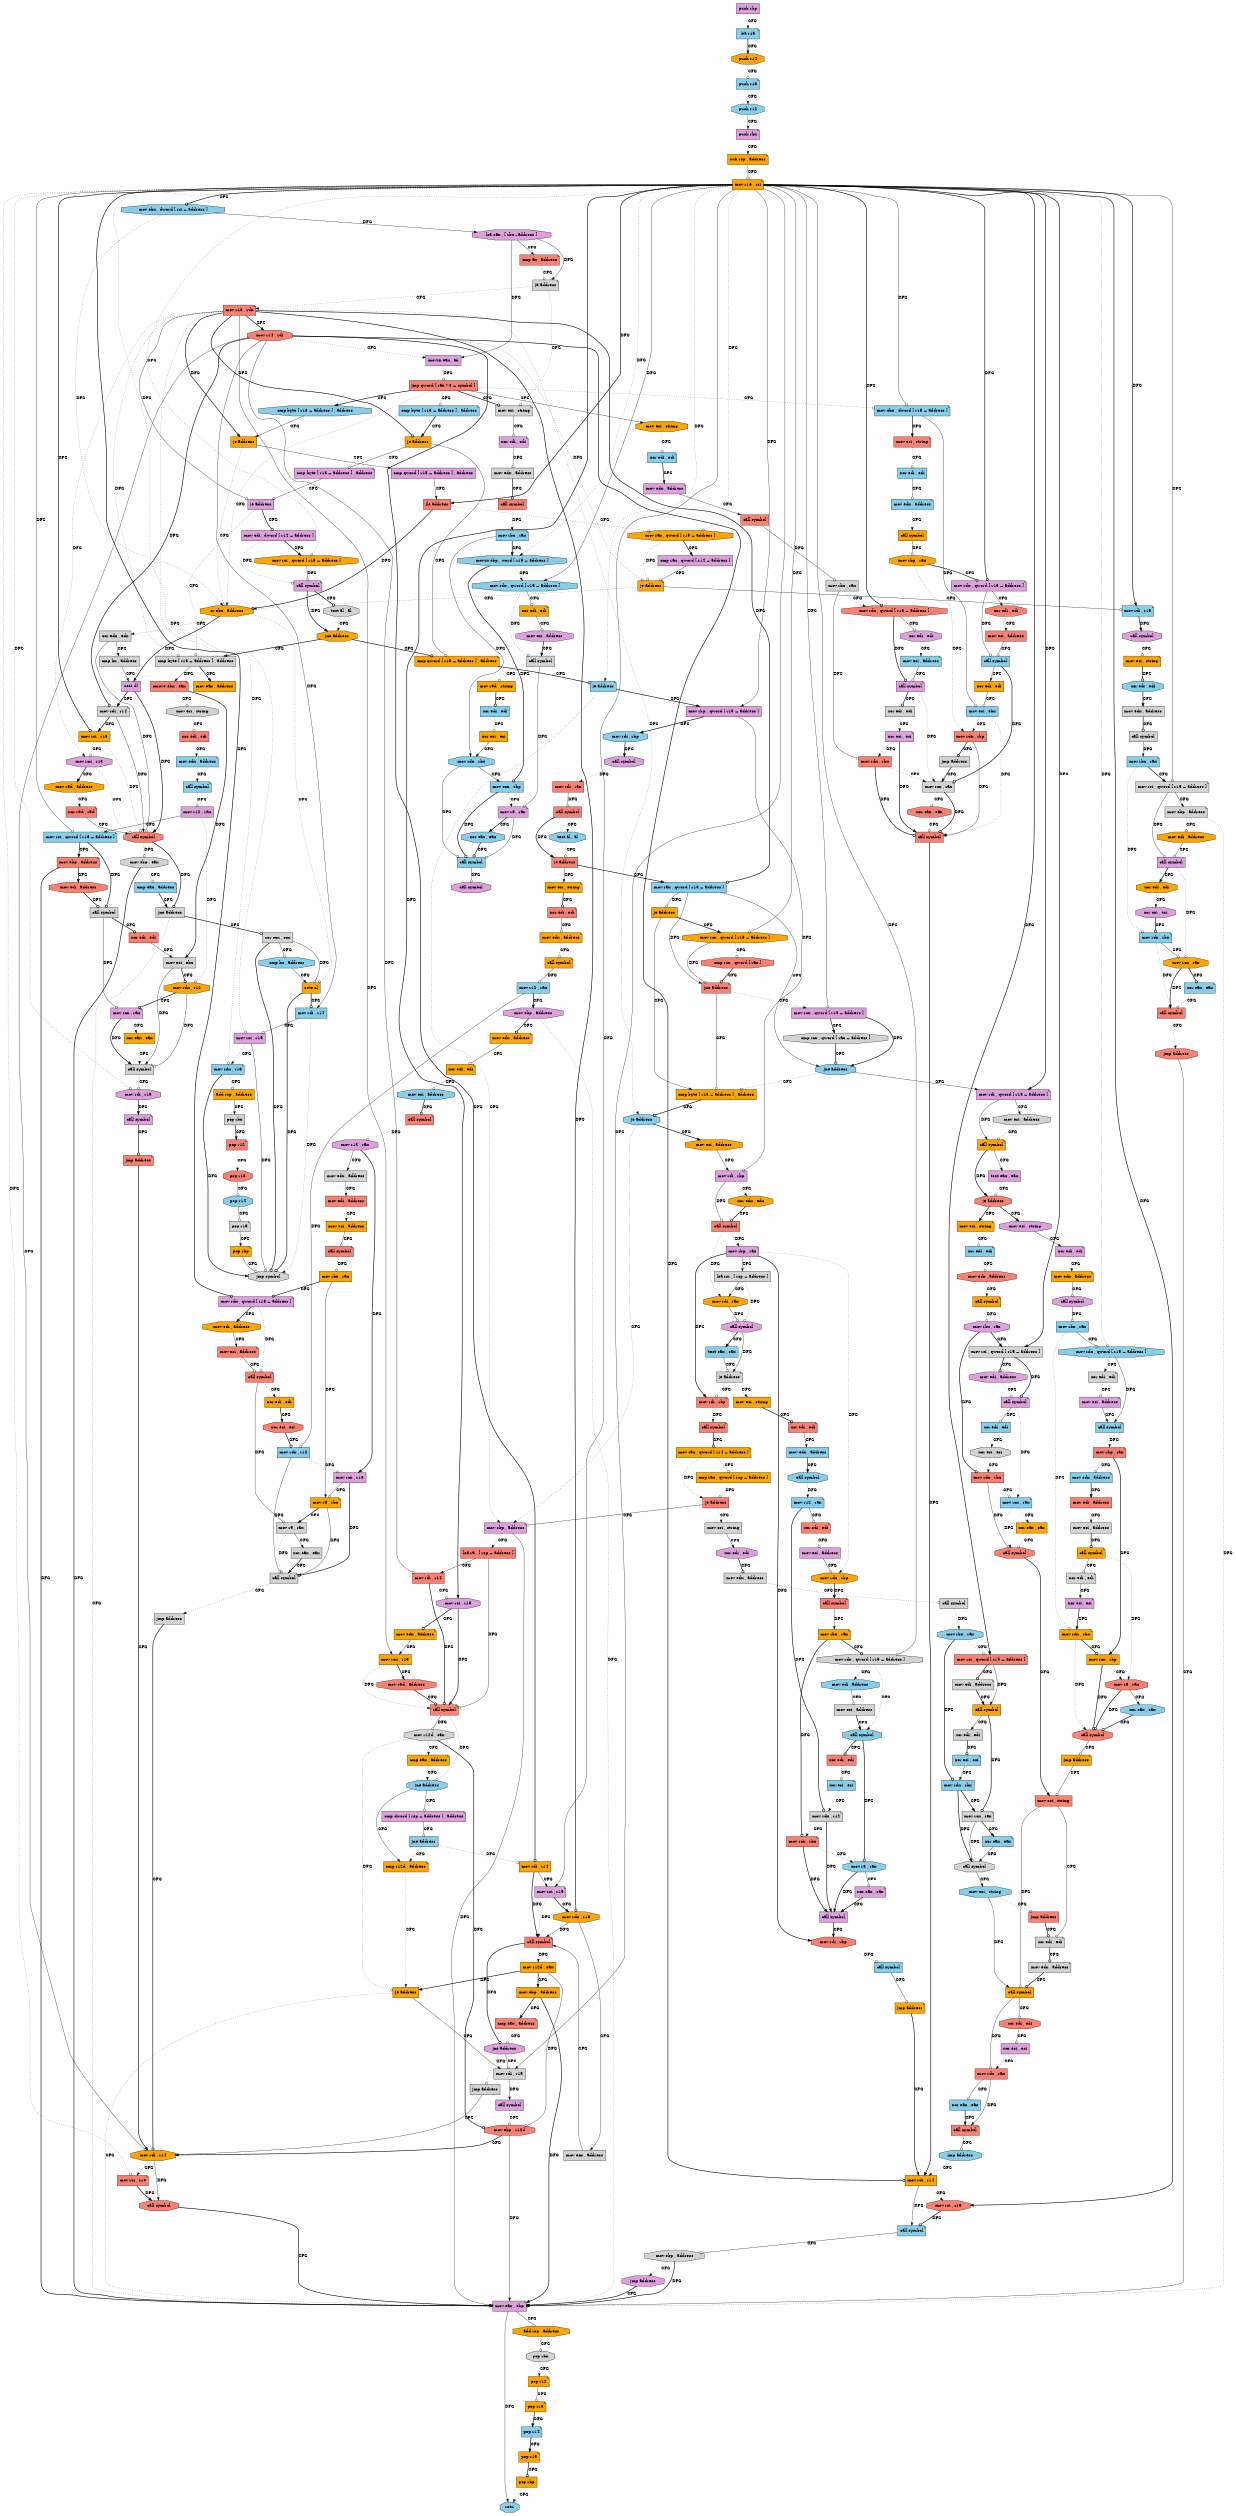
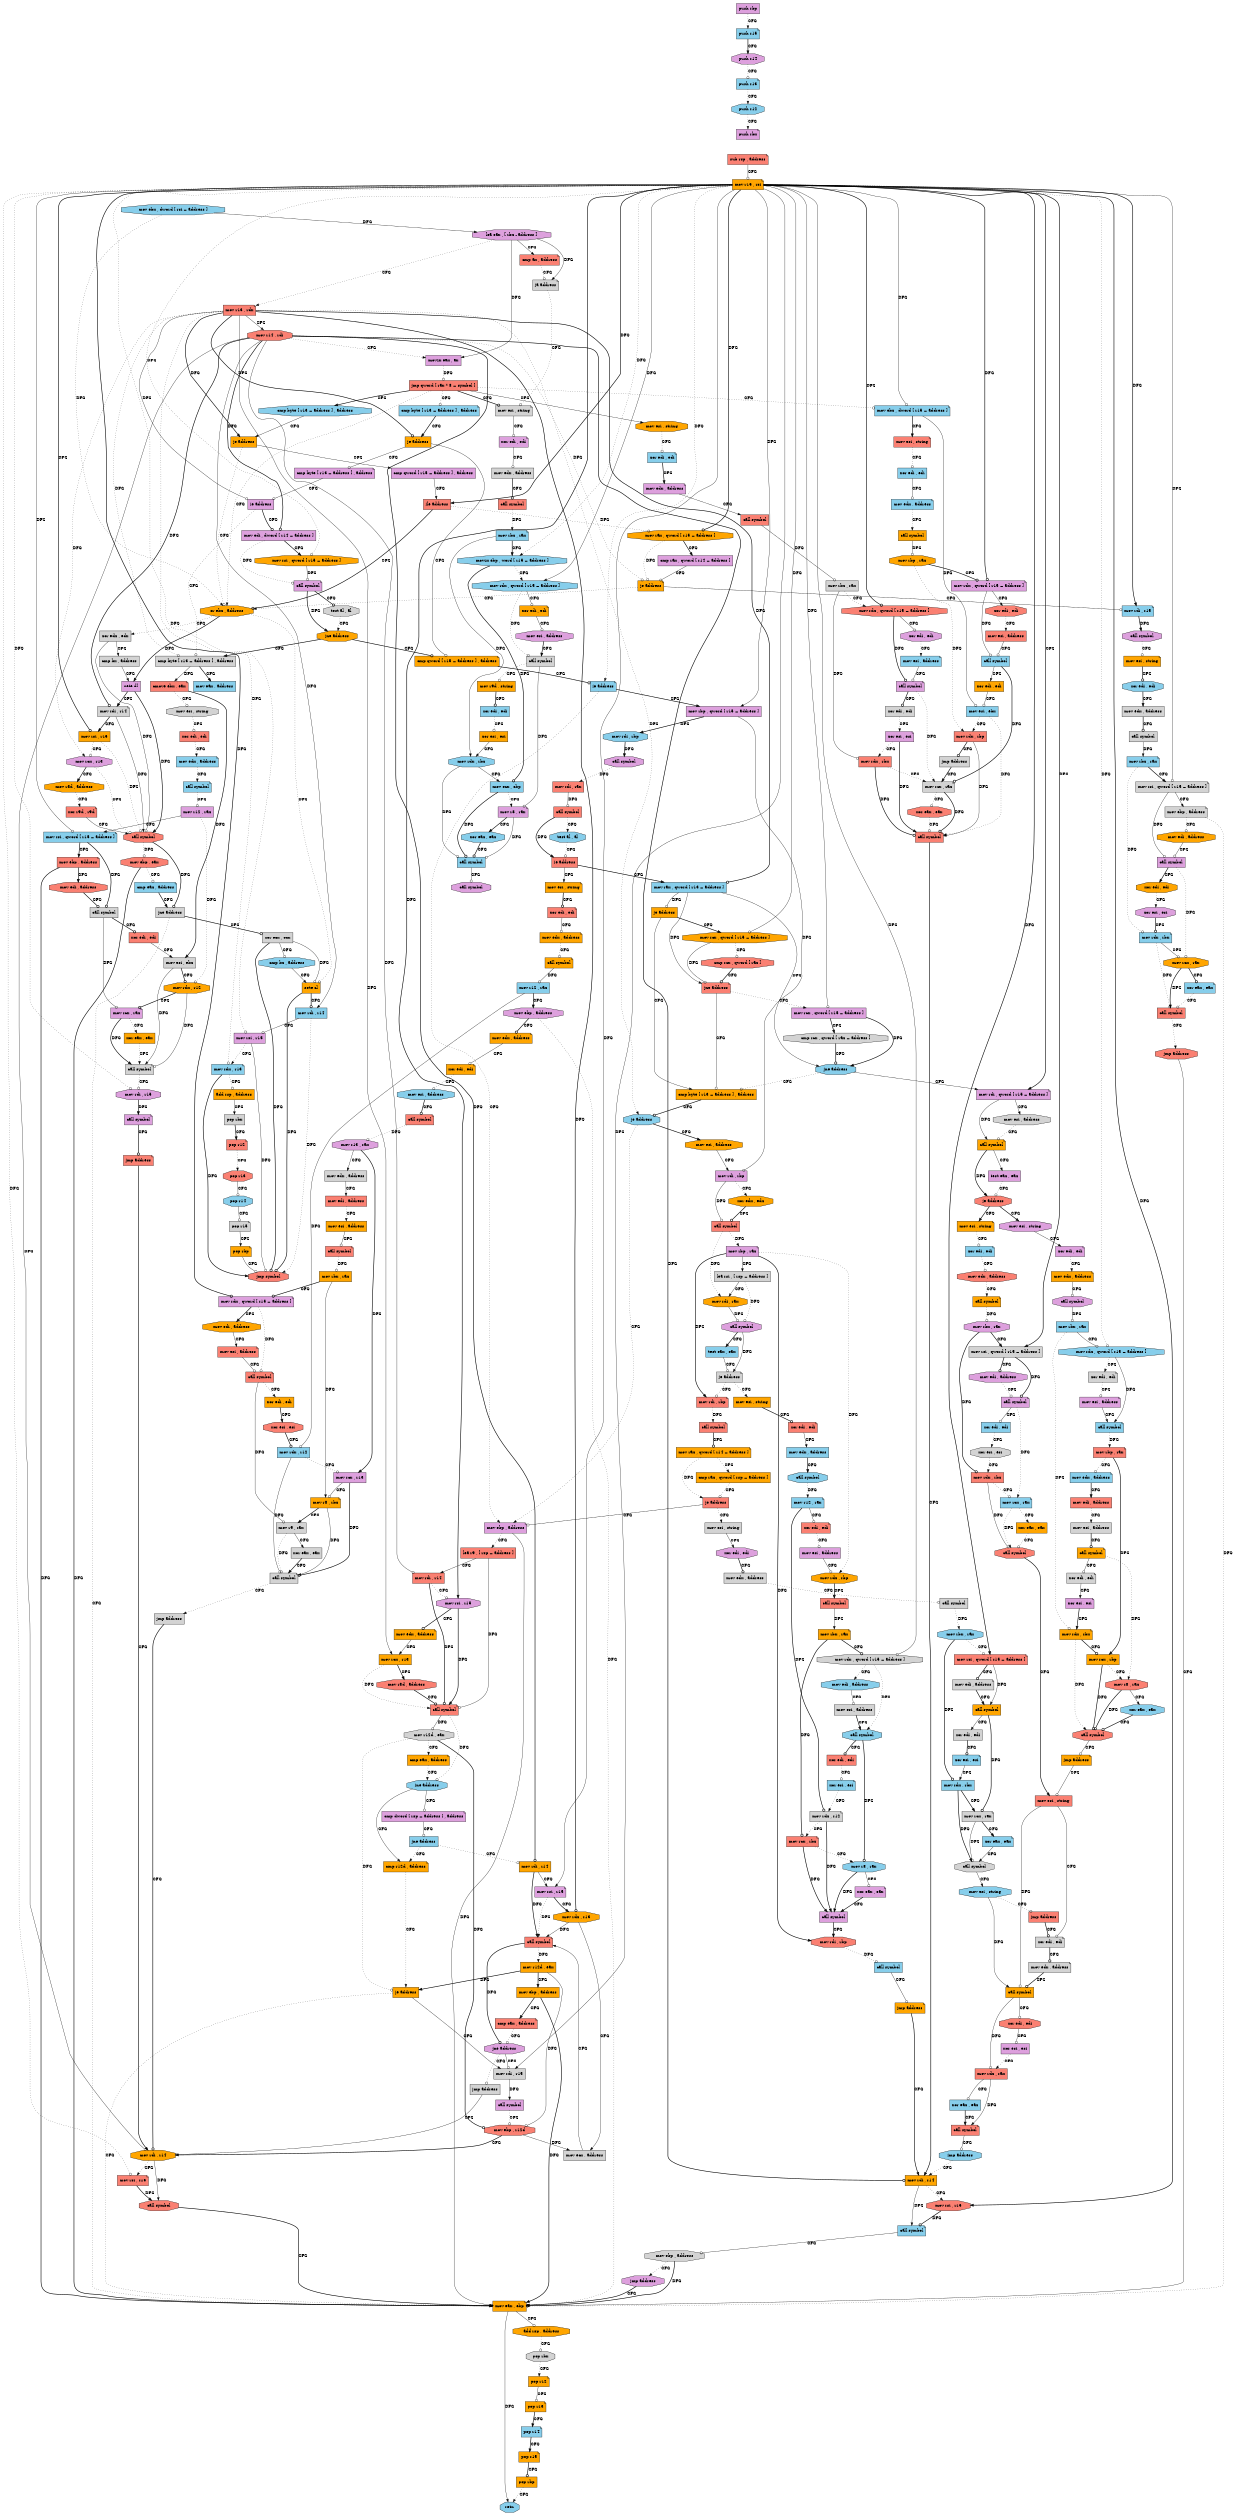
node "lea r15": label "lea r15" -> "push r15"
node "push r14": fillcolor orange -> plum
edge "push r12" -> "push rbx": style solid -> dotted
edge "push rbx" -> "sub rsp , address": removed, label "CFG"
node "sub rsp , address": fillcolor orange -> salmon
edge "mov r15 , rsi" -> "mov ebx , dword [ rsi + address ]": removed, label "CFG"
edge "ja address" -> "mov r13 , rdx": now "lea eax , [ rbx - address ]" -> "mov r13 , rdx"
edge "mov r13 , rdx" -> "mov r14 , rdi": style bold -> solid
edge "mov r15 , rsi" -> "mov rax , qword [ r15 + address ]": style dotted -> bold
edge "mov r14 , rdi" -> "mov edi , dword [ r14 + address ]": added, label "DFG"
edge "jle address" -> "mov rax , qword [ r15 + address ]": label "CFG" -> "DFG"
edge "jle address" -> "or ebx , address": label "DFG" -> "CFG"
edge "mov r15 , rsi" -> "mov rdi , qword [ r15 + address ]": label "DFG" -> "CFG"
node "mov eax , address": fillcolor orange -> skyblue
node "mov ebp , eax": fillcolor lightgrey -> salmon
node "jmp symbol": fillcolor lightgrey -> salmon
edge "mov rax , qword [ r14 + address ]" -> "cmp rax , qword [ rsp + address ]": arrowhead odot -> normal
edge "mov ebp , r12d" -> "mov eax , ebp": now "mov ebp , r12d" -> "mov ecx , address"
node "mov eax , ebp": fillcolor plum -> orange
